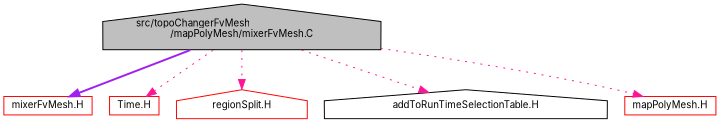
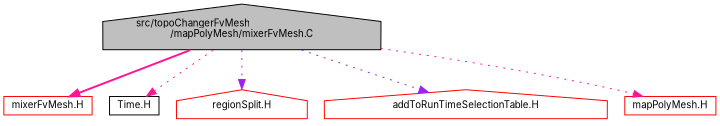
edge "src/topoChangerFvMesh /mapPolyMesh/mixerFvMesh.C" -> "regionSplit.H": color deeppink -> purple
edge "src/topoChangerFvMesh /mapPolyMesh/mixerFvMesh.C" -> "addToRunTimeSelectionTable.H": color deeppink -> purple
edge "src/topoChangerFvMesh /mapPolyMesh/mixerFvMesh.C" -> "mixerFvMesh.H": color purple -> deeppink
node "Time.H": color red -> black
node "addToRunTimeSelectionTable.H": color black -> red
